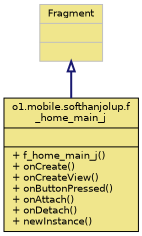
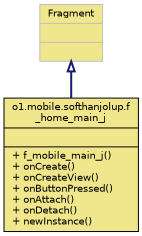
node "o1.mobile.softhanjolup.f": text "+ f_home_main_j()" -> "+ f_mobile_main_j()"
